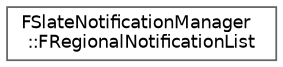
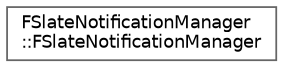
node "FSlateNotificationManager ::FRegionalNotificationList": label "FSlateNotificationManager ::FRegionalNotificationList" -> "FSlateNotificationManager ::FSlateNotificationManager"
